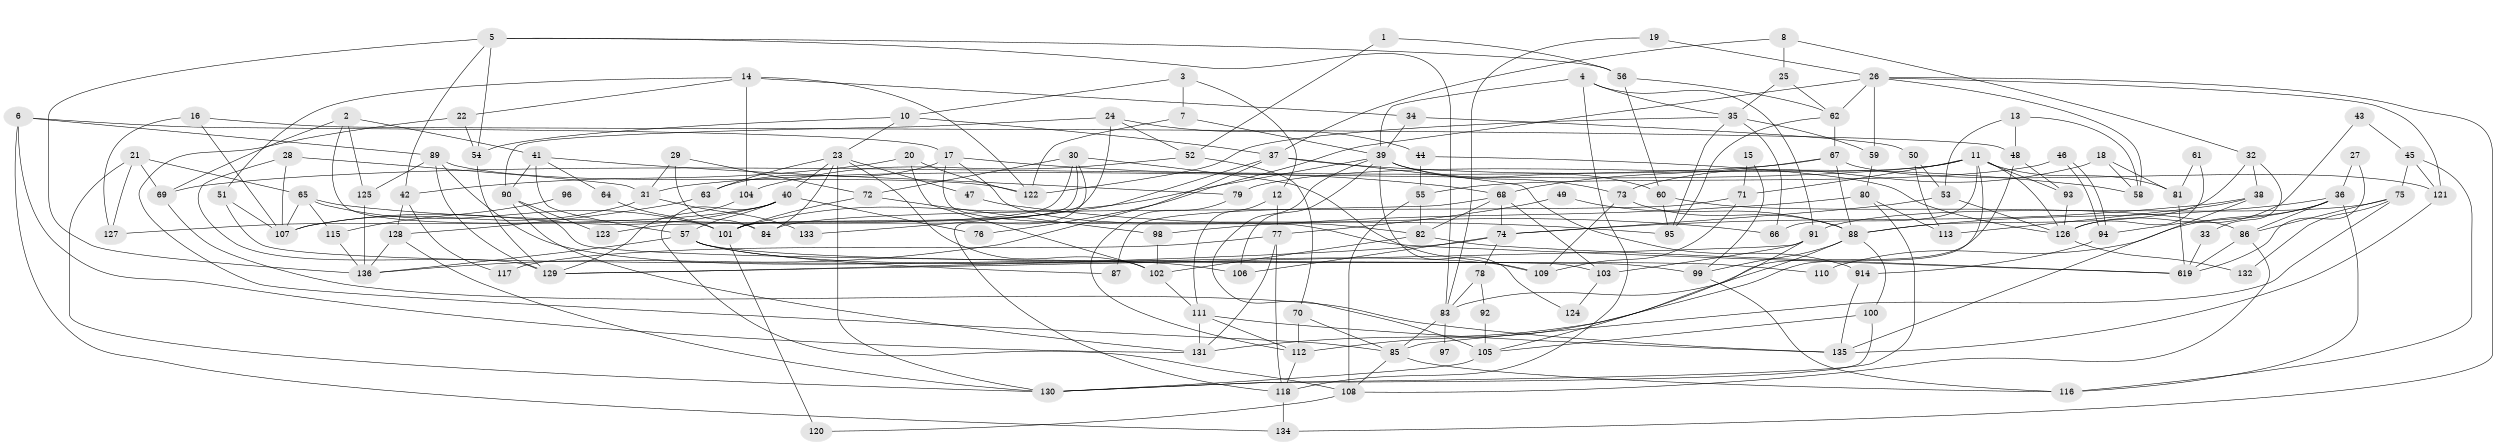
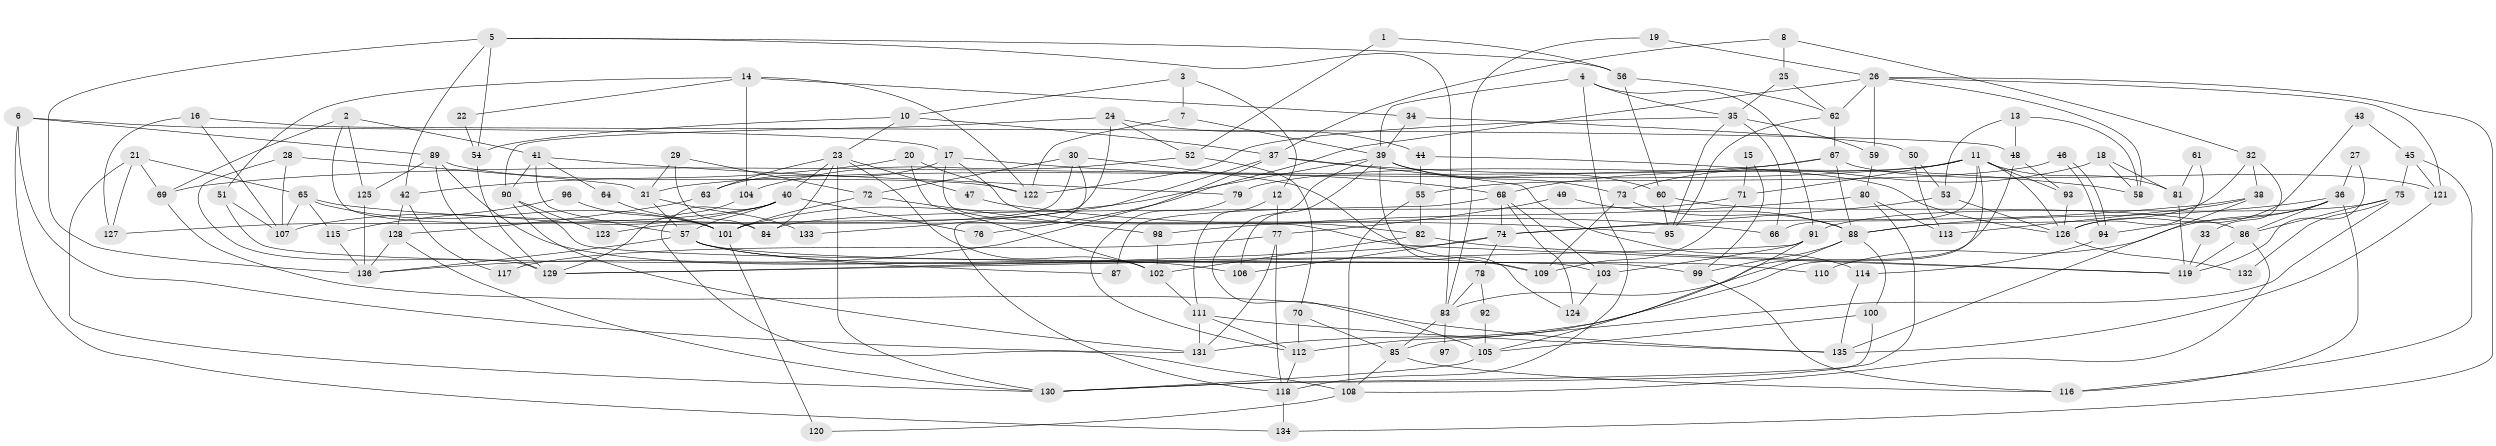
edge "68" -- "82": now "68" -- "124"
edge "31" -- "107": now "31" -- "57"
edge "30" -- "101": now "96" -- "101"
node "914": label "914" -> "114"
node "619": label "619" -> "119"
edge "22" -- "85": removed
